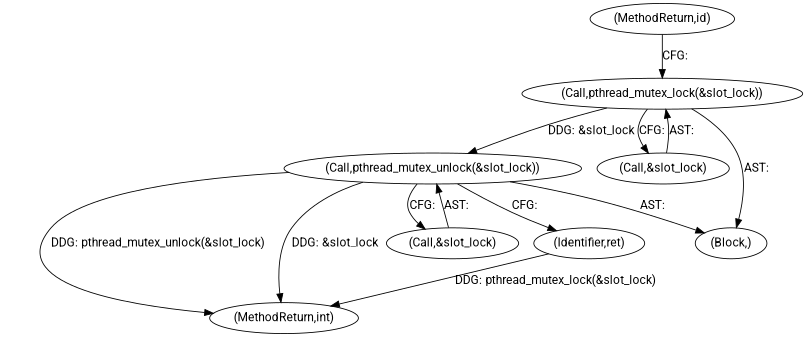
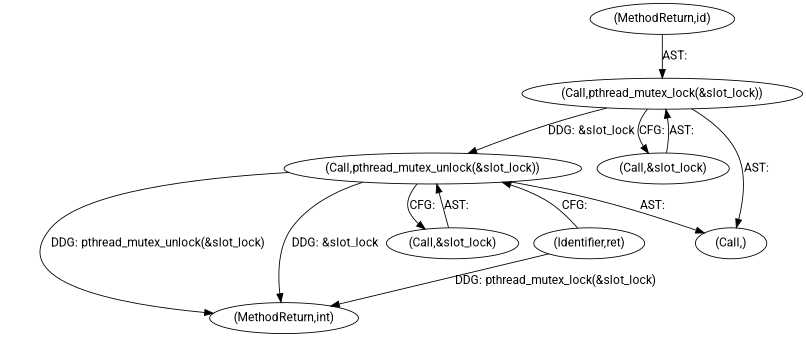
edge "(MethodReturn,id)" -> "(Call,pthread_mutex_lock(&slot_lock))": label "CFG: " -> "AST: "
edge "(Call,pthread_mutex_unlock(&slot_lock))" -> "(Identifier,ret)": reversed
node "(Block,)": label "(Block,)" -> "(Call,)"
